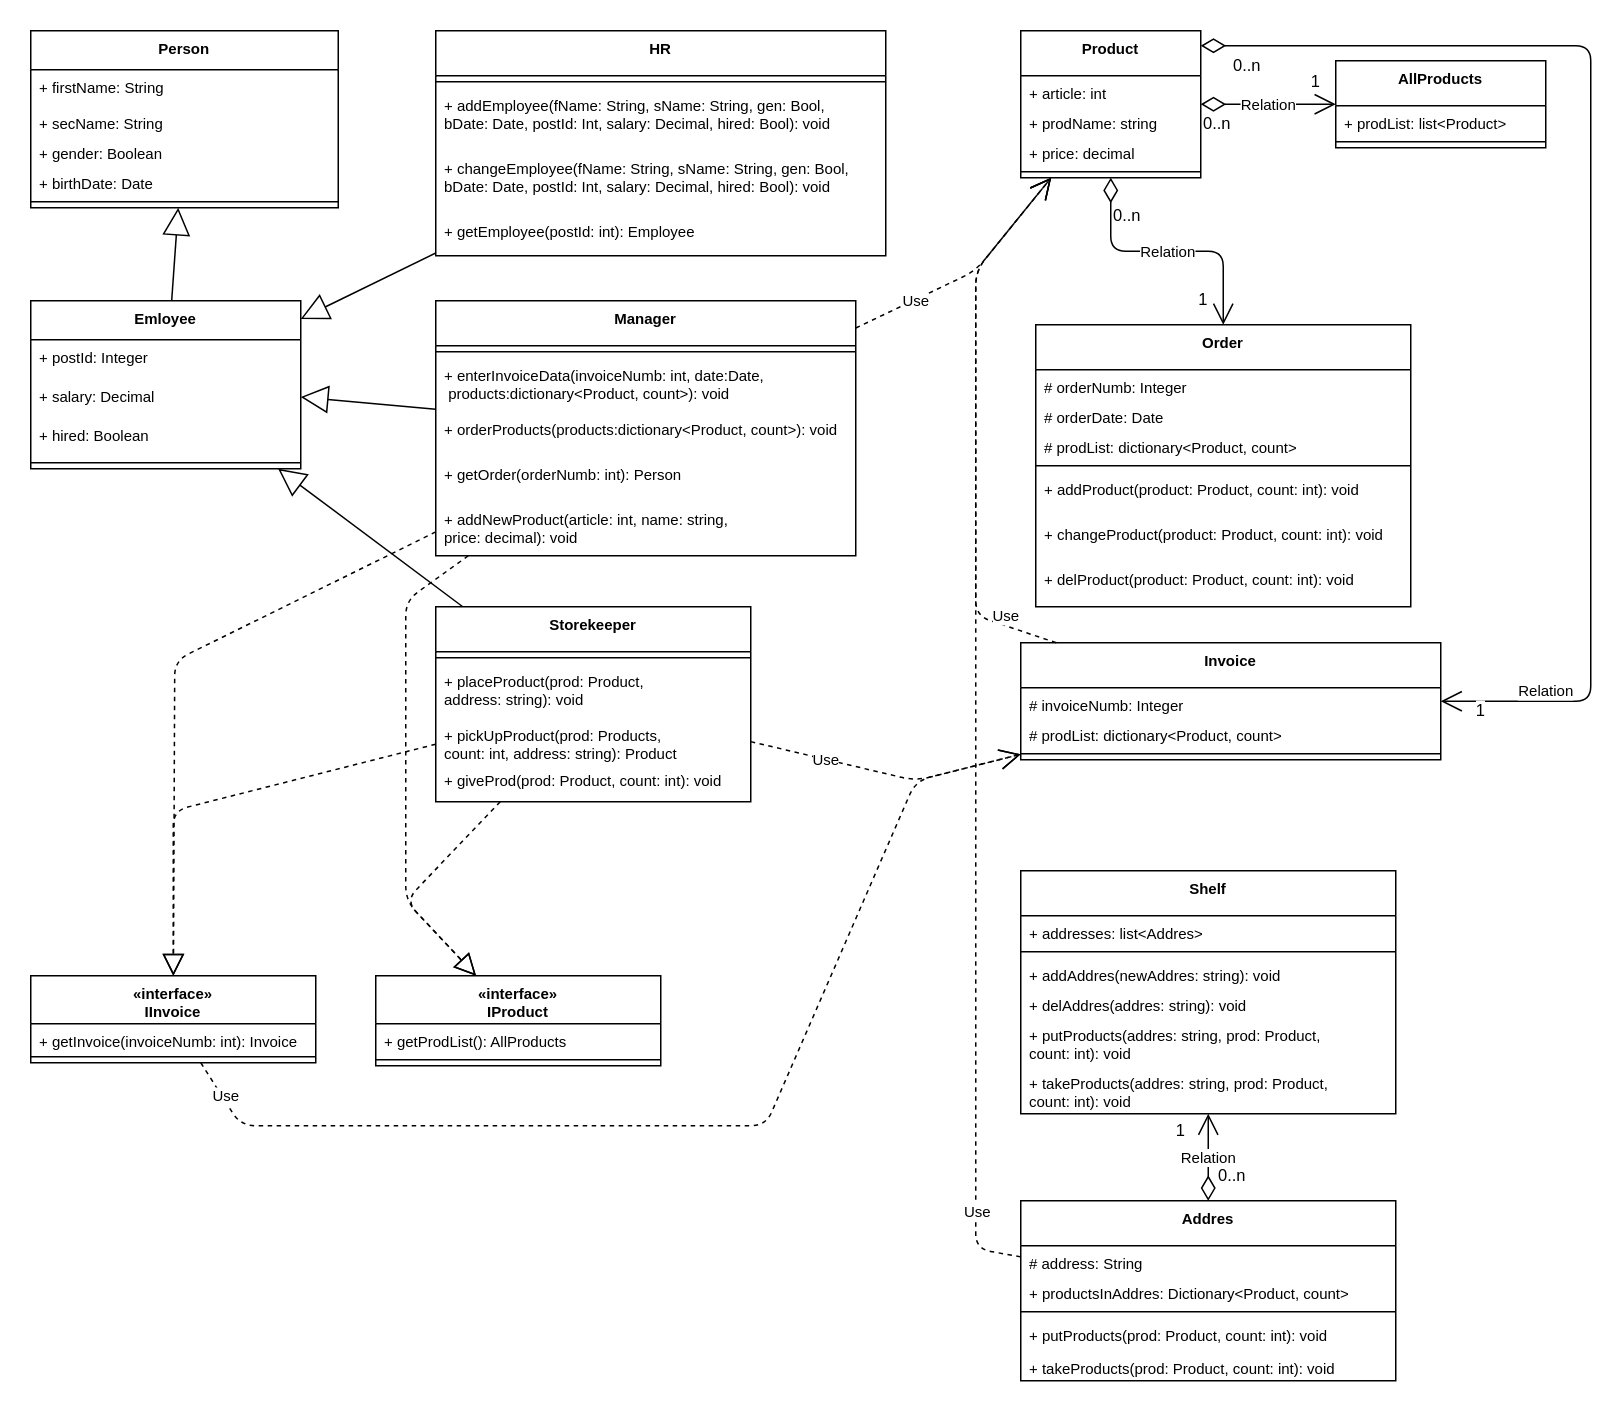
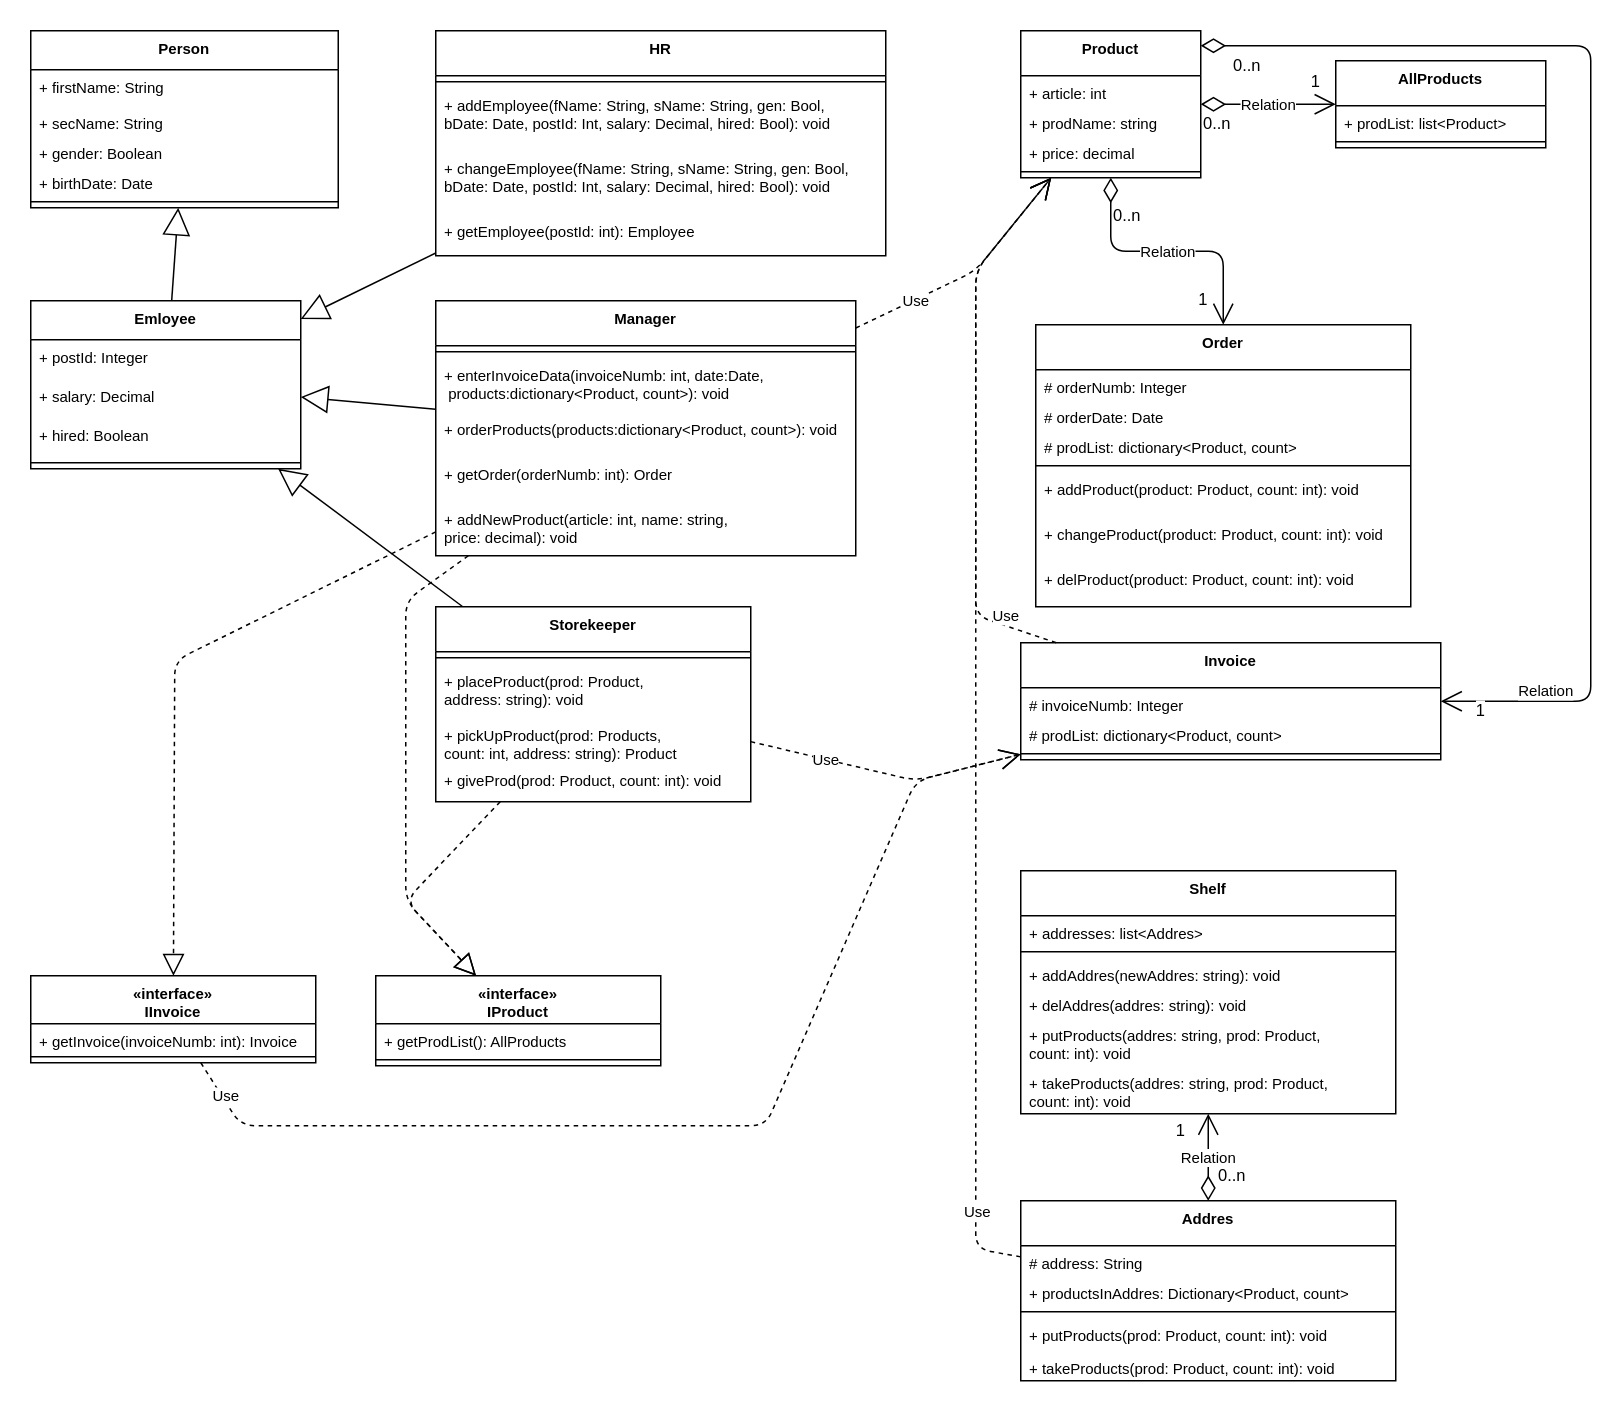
node "+ getOrder(orderNumb: int): Person": label "+ getOrder(orderNumb: int): Person" -> "+ getOrder(orderNumb: int): Order"
edge "Storekeeper" -> "«interface» IInvoice": removed
